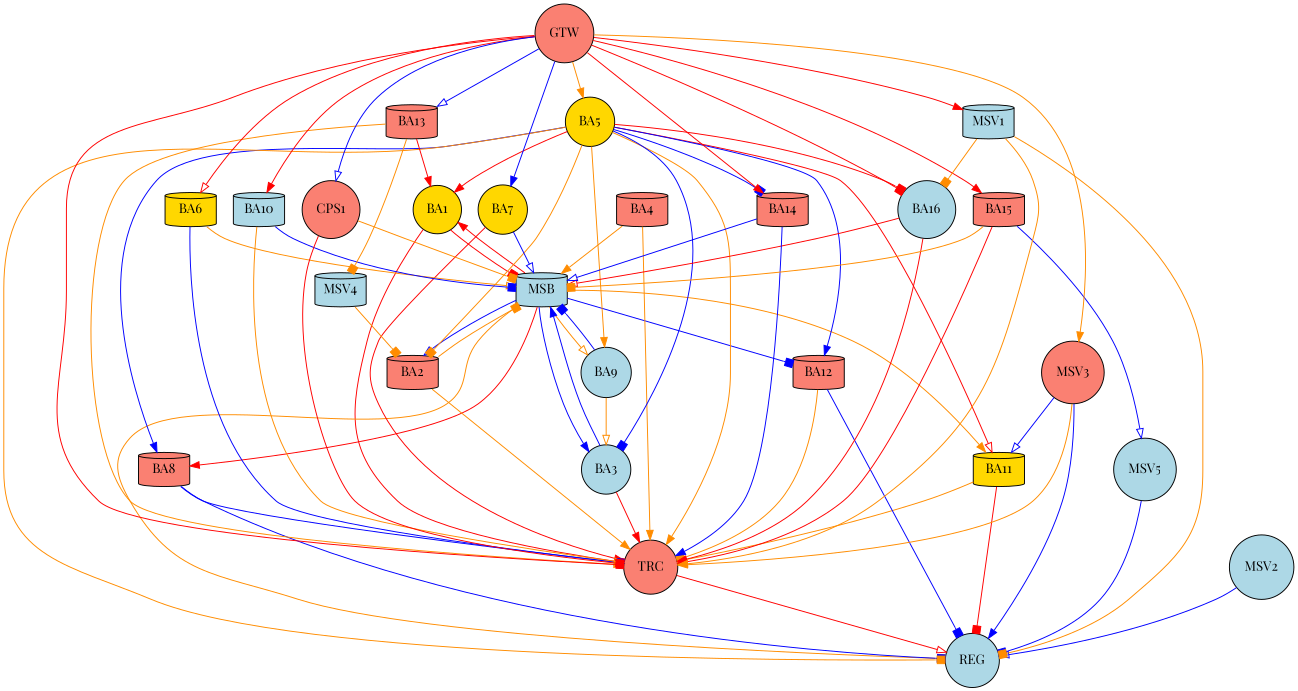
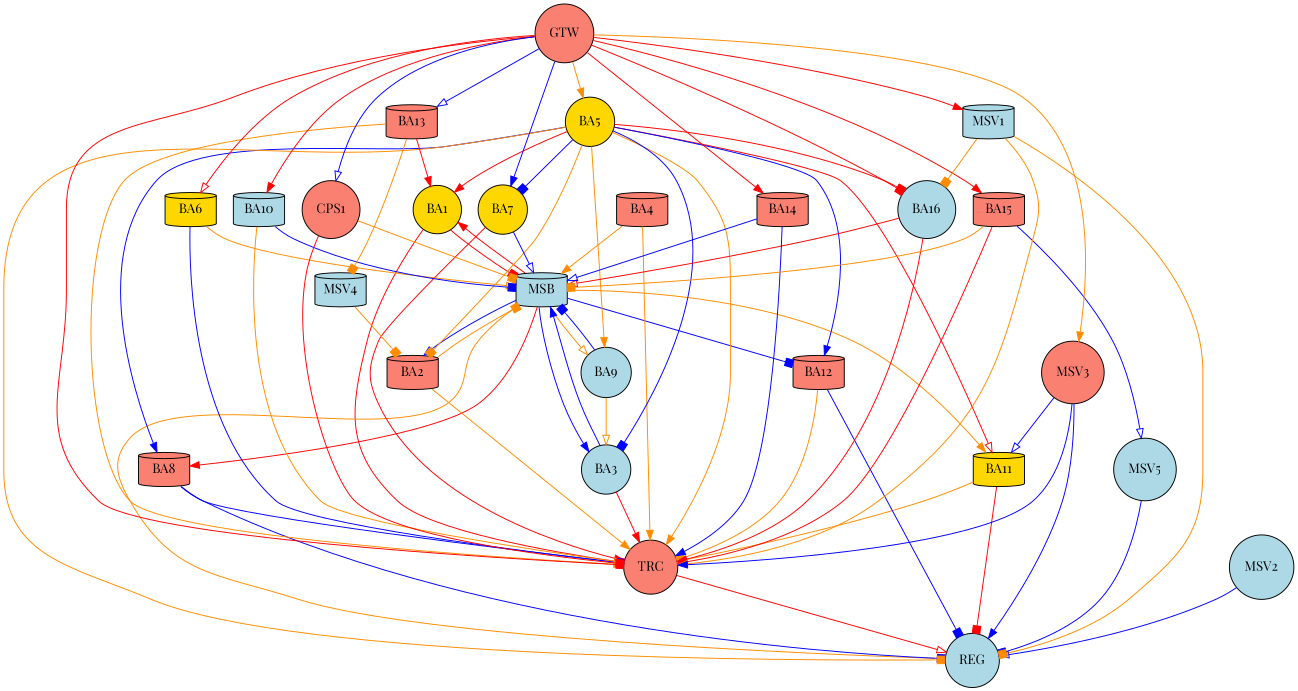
edge "BA5" -> "BA14": now "BA5" -> "BA7"
edge "MSV3" -> "TRC": color darkorange -> blue
